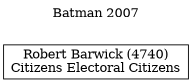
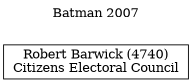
node "Robert Barwick (4740) Citizens Electoral Citizens": label "Robert Barwick (4740) Citizens Electoral Citizens" -> "Robert Barwick (4740) Citizens Electoral Council"
